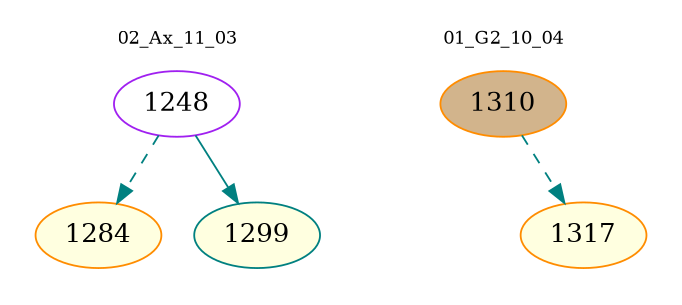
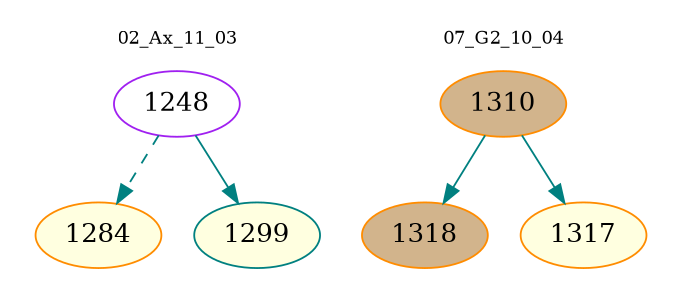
cluster "01_G2_10_04": label "01_G2_10_04" -> "07_G2_10_04"
edge "1310" -> "1317": style dashed -> solid
node "1318": added
